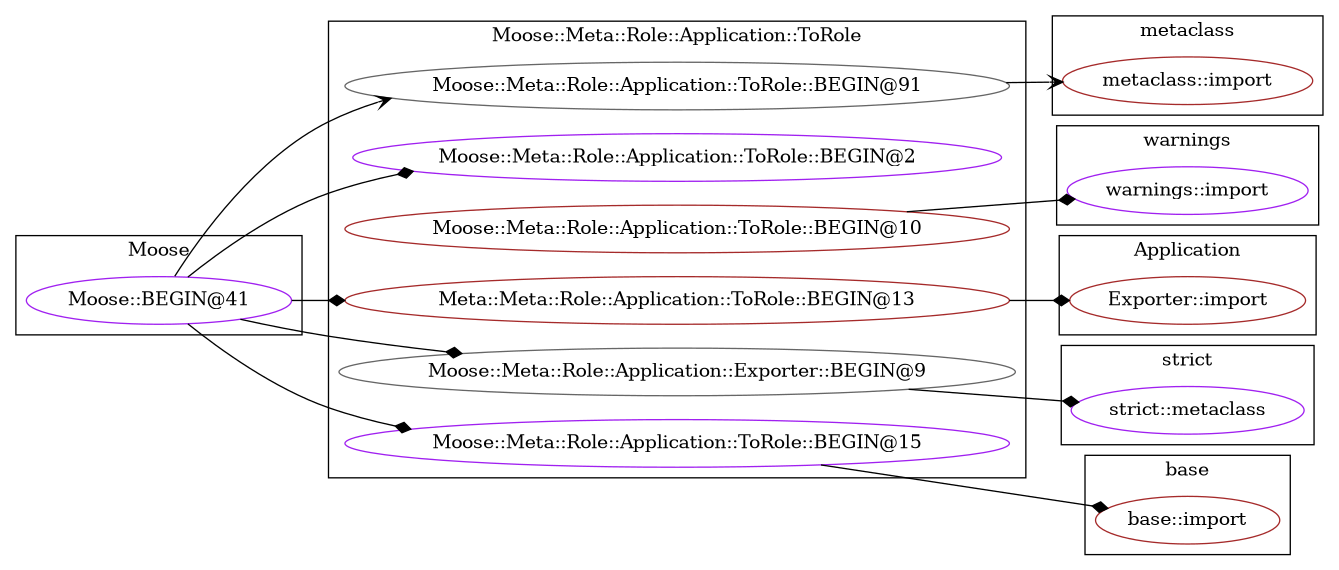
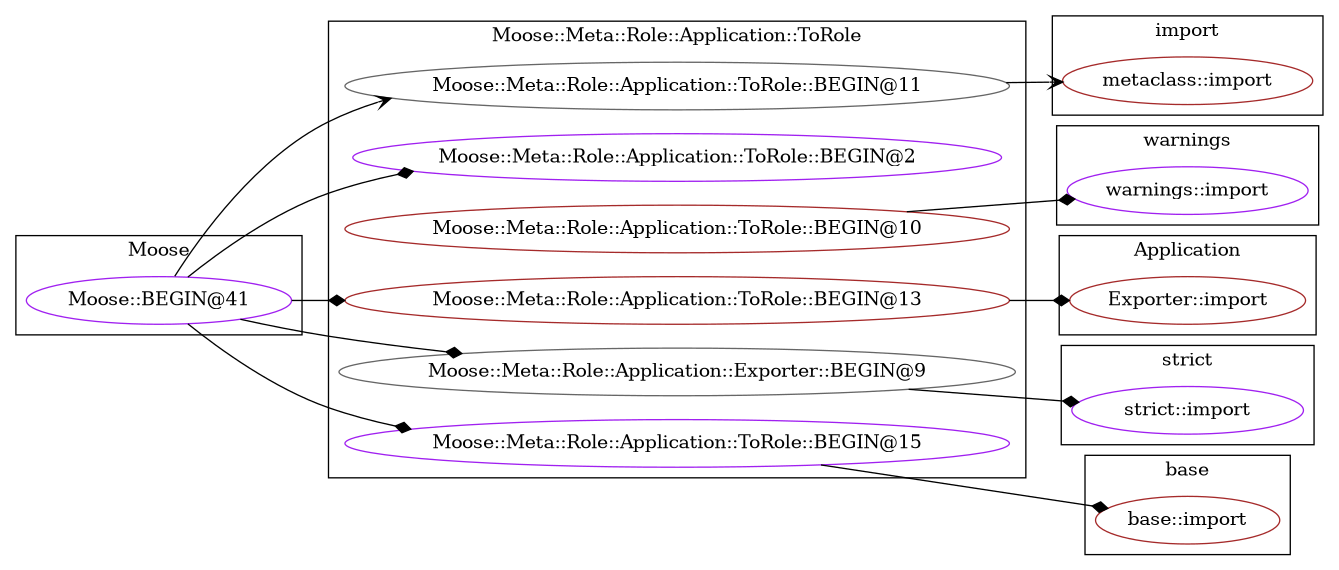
cluster "metaclass": label "metaclass" -> "import"
node "Moose::Meta::Role::Application::ToRole::BEGIN@91": label "Moose::Meta::Role::Application::ToRole::BEGIN@91" -> "Moose::Meta::Role::Application::ToRole::BEGIN@11"
node "Meta::Meta::Role::Application::ToRole::BEGIN@13": label "Meta::Meta::Role::Application::ToRole::BEGIN@13" -> "Moose::Meta::Role::Application::ToRole::BEGIN@13"
node "strict::metaclass": label "strict::metaclass" -> "strict::import"
